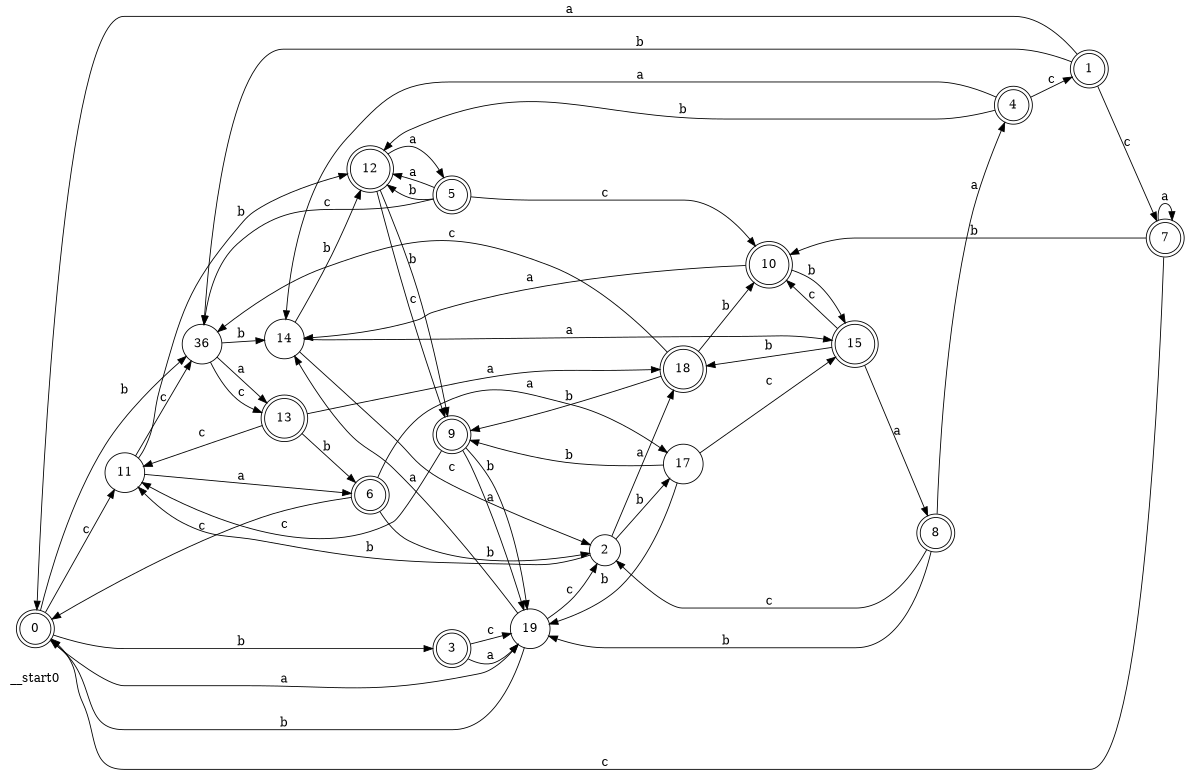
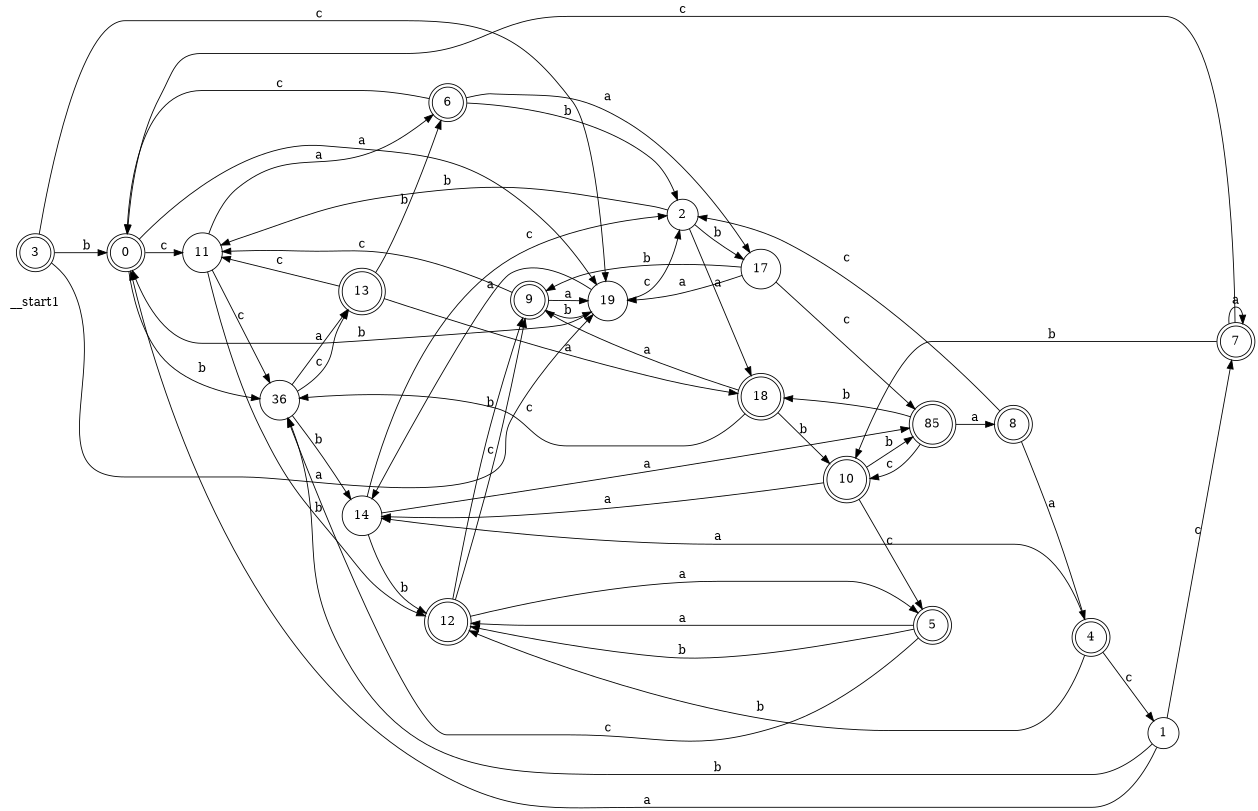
node "1": shape doublecircle -> circle
edge "5" -> "10": reversed
node "15": label "15" -> "85"
edge "18" -> "9": label "b" -> "a"
edge "17" -> "19": label "b" -> "a"
edge "8" -> "19": removed, label "b"
edge "0" -> "3": reversed
node "__start0": label "__start0" -> "__start1"
